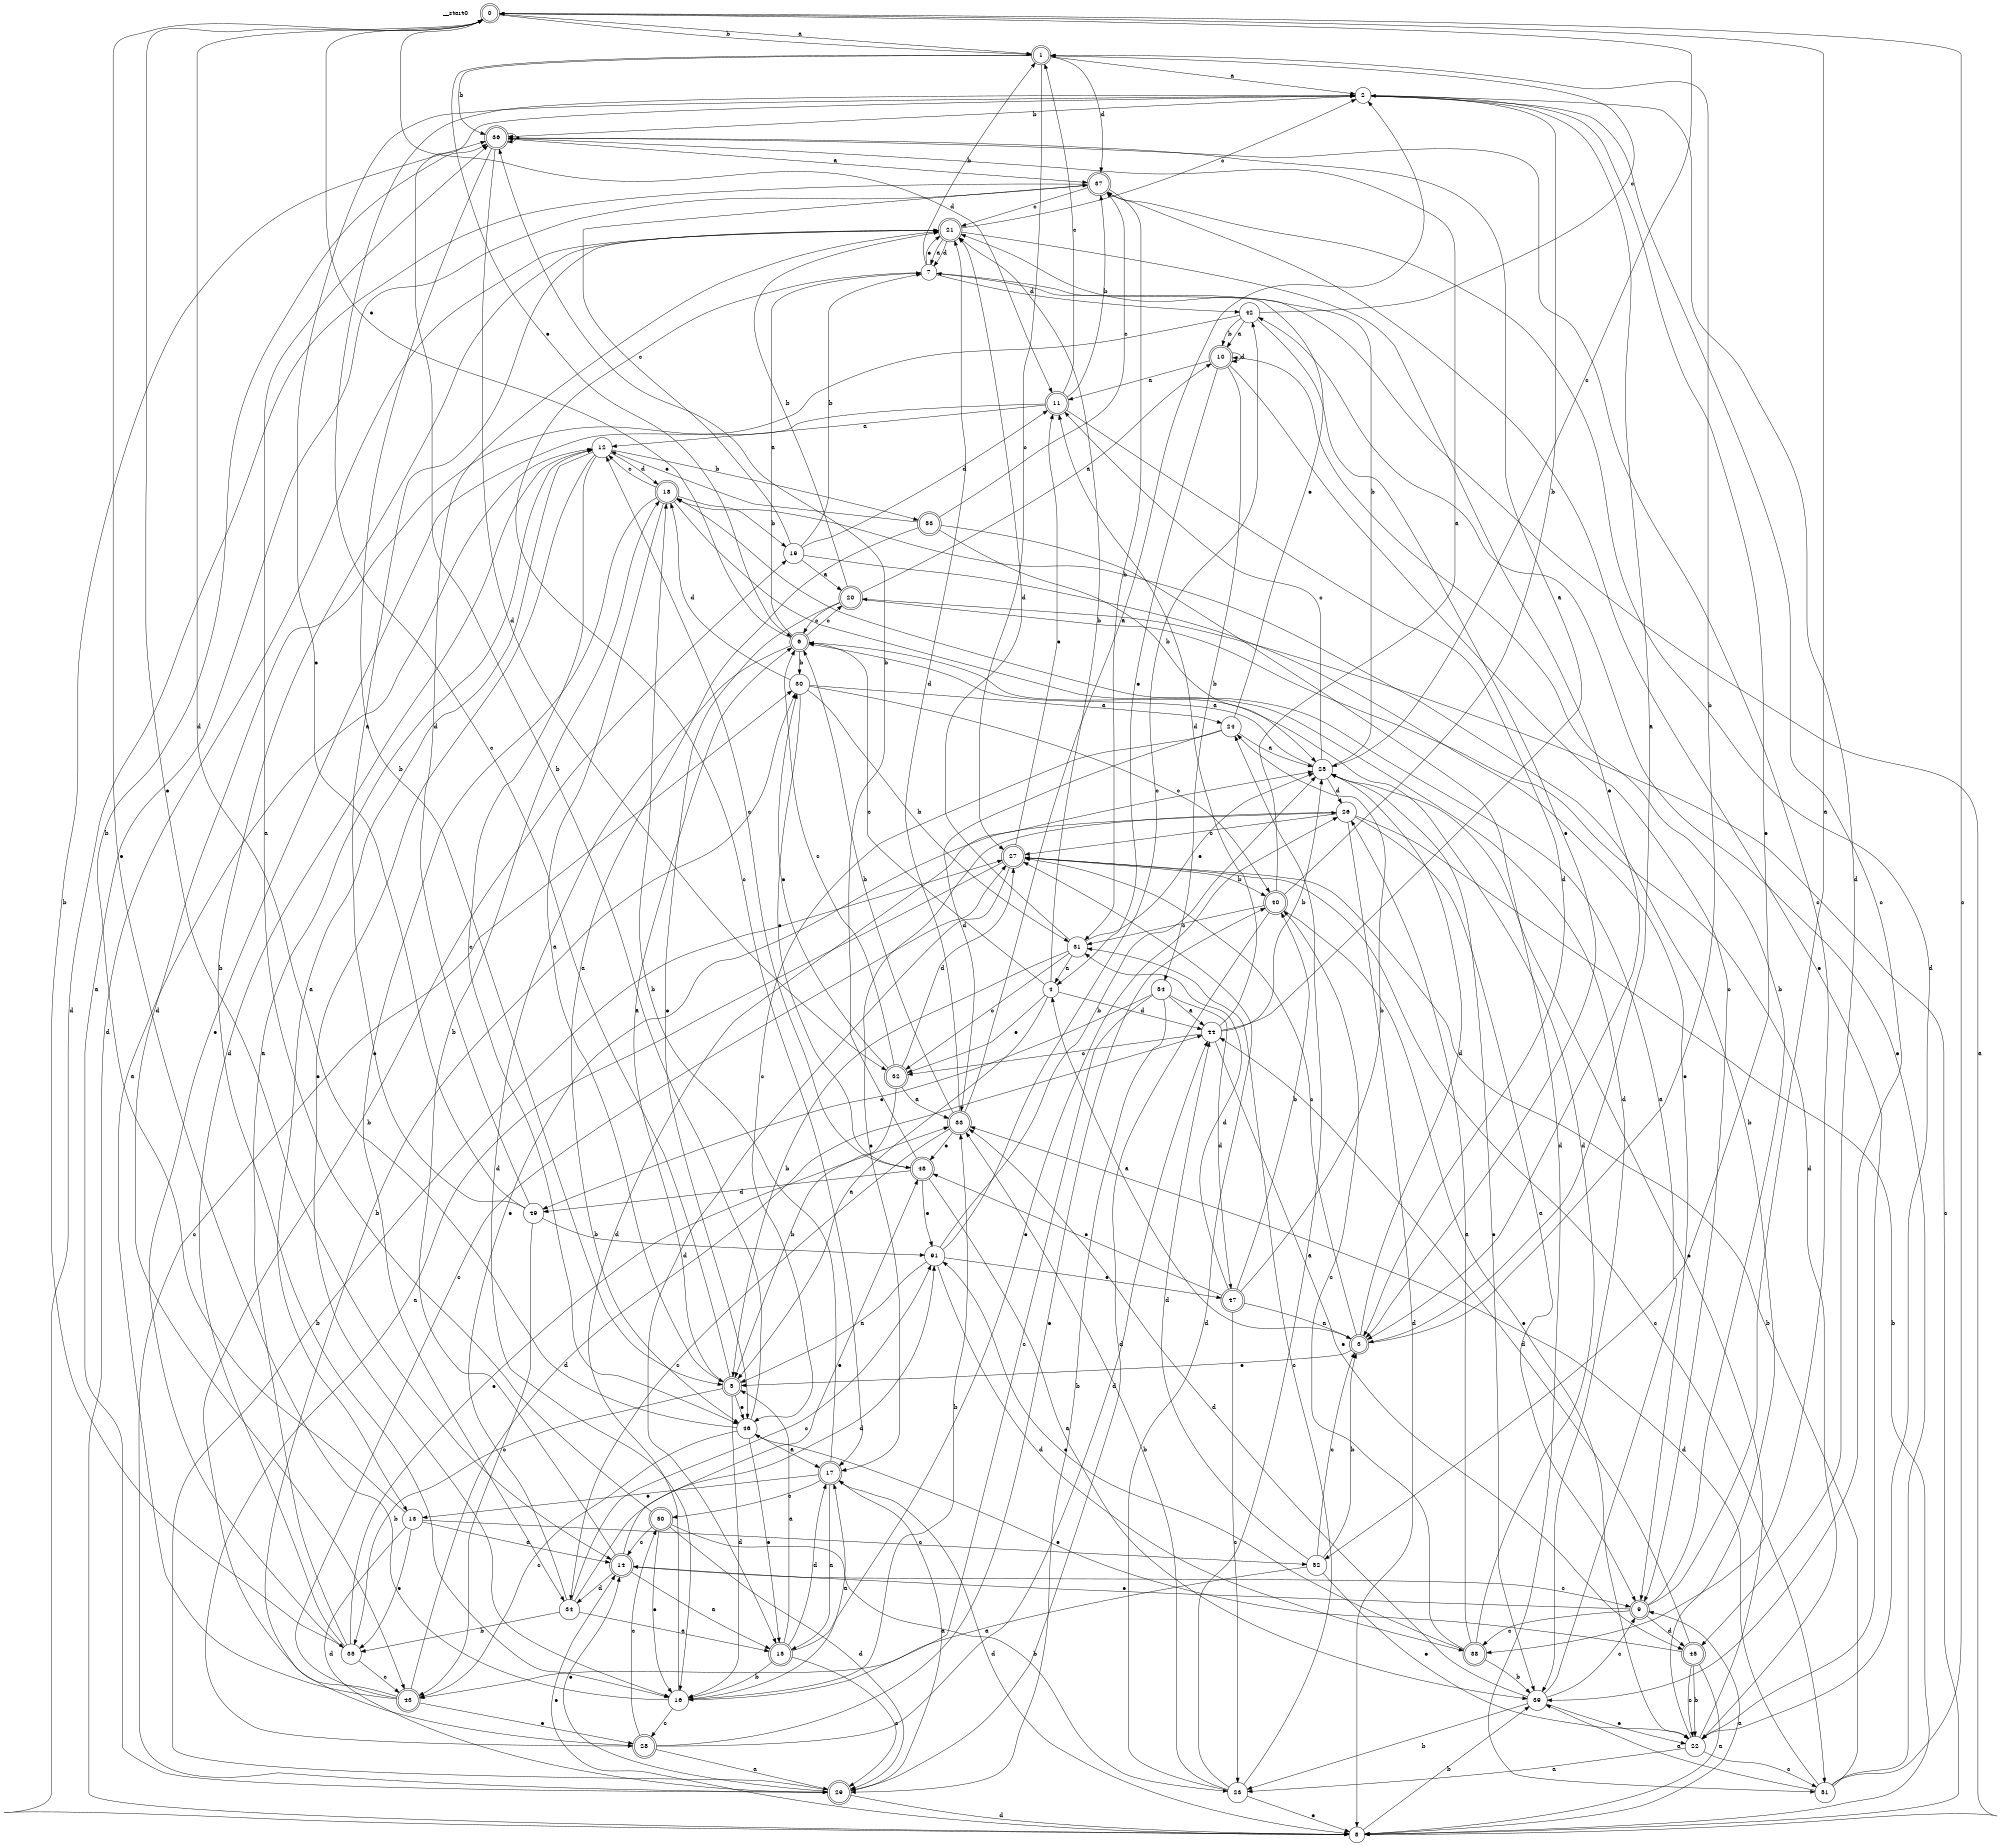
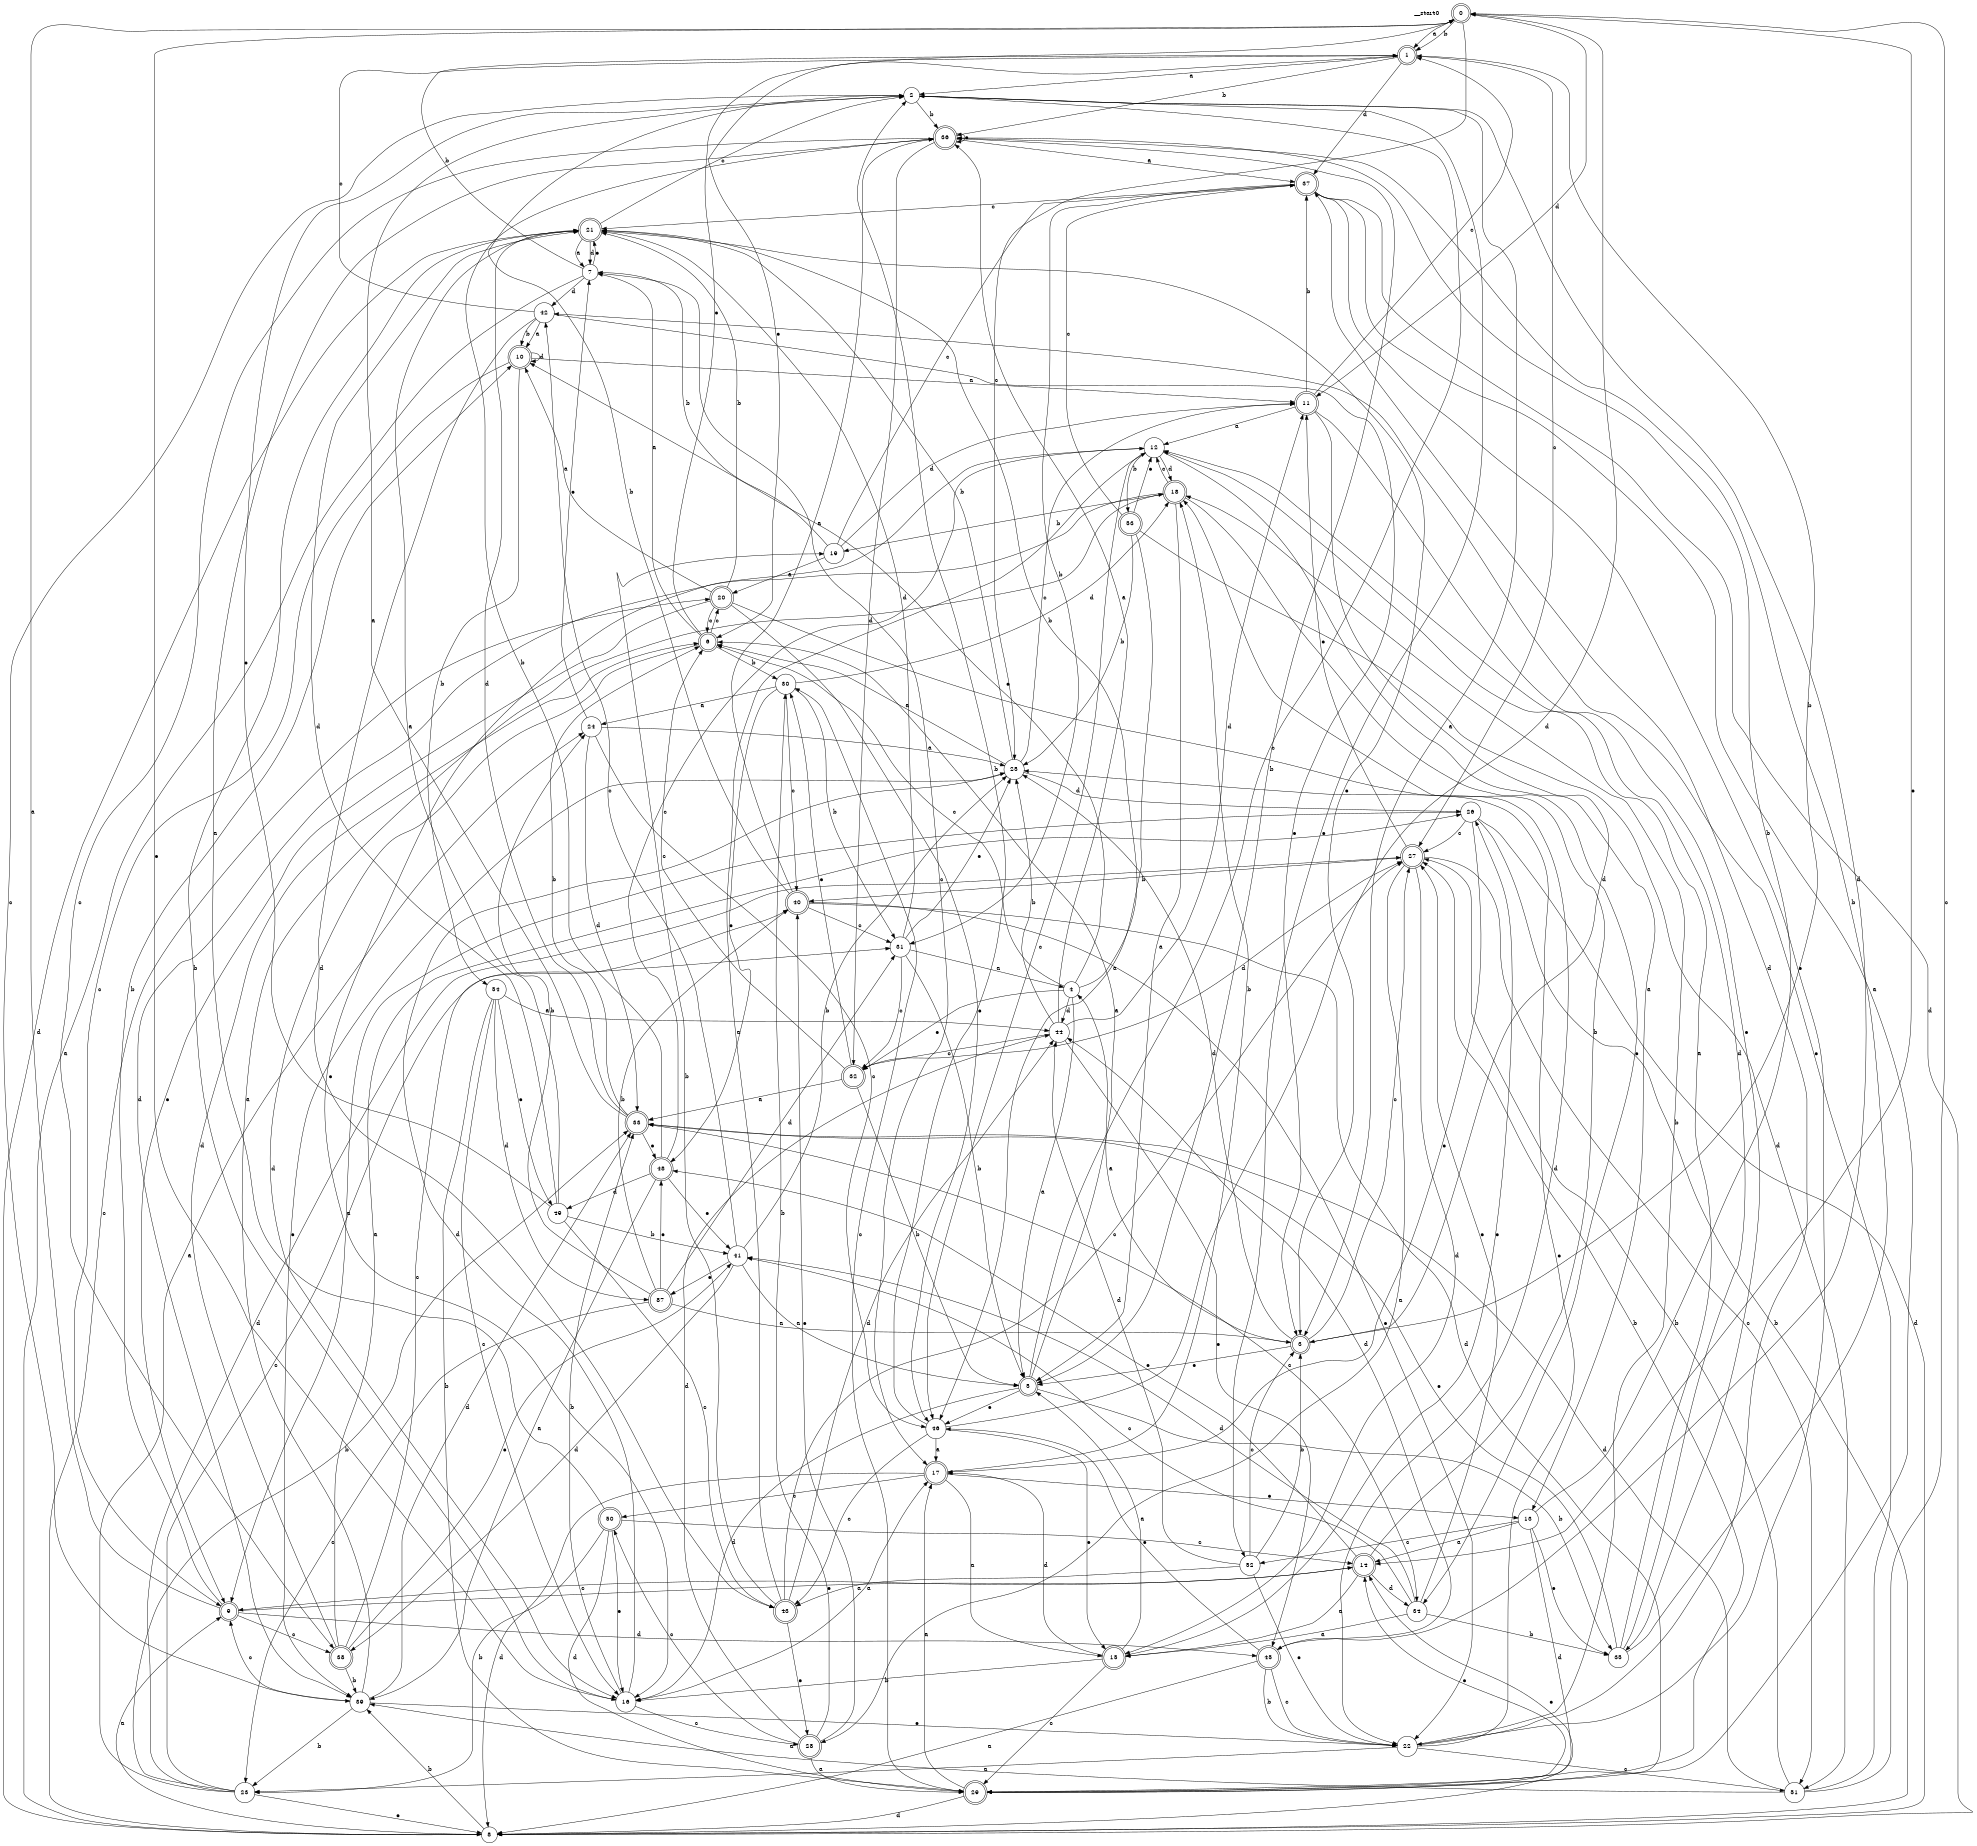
edge "10" -> "4": reversed
edge "19" -> "9": now "20" -> "9"
edge "34" -> "26": now "34" -> "27"
node "91": label "91" -> "41"
node "47": label "47" -> "87"
edge "35" -> "43": removed, label "c"
